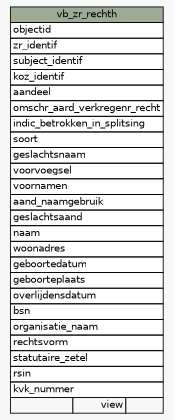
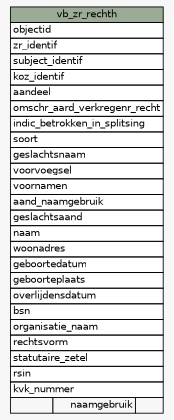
node "vb_zr_rechth": text "view" -> "naamgebruik"
